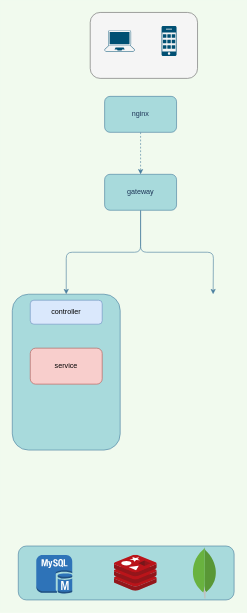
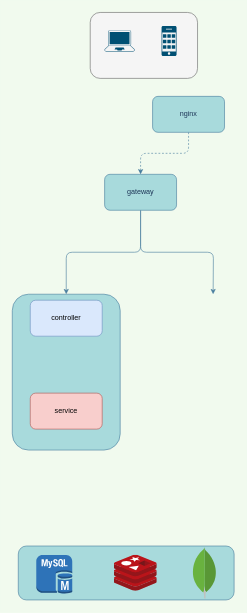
node "nginx": moved (141, 114) -> (189, 114)
node "controller": size 72x24 -> 72x36
node "service": moved (66, 366) -> (66, 411)
